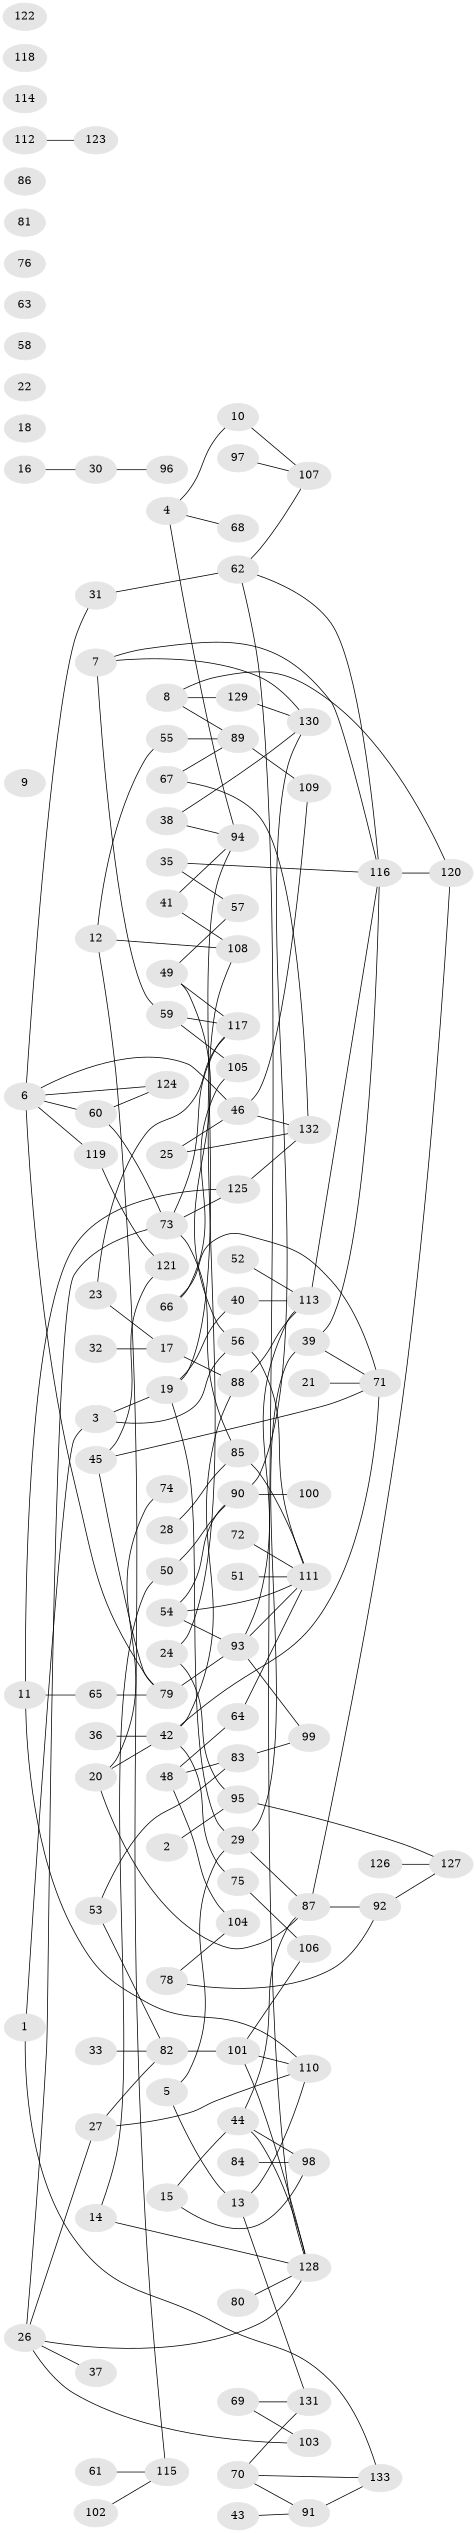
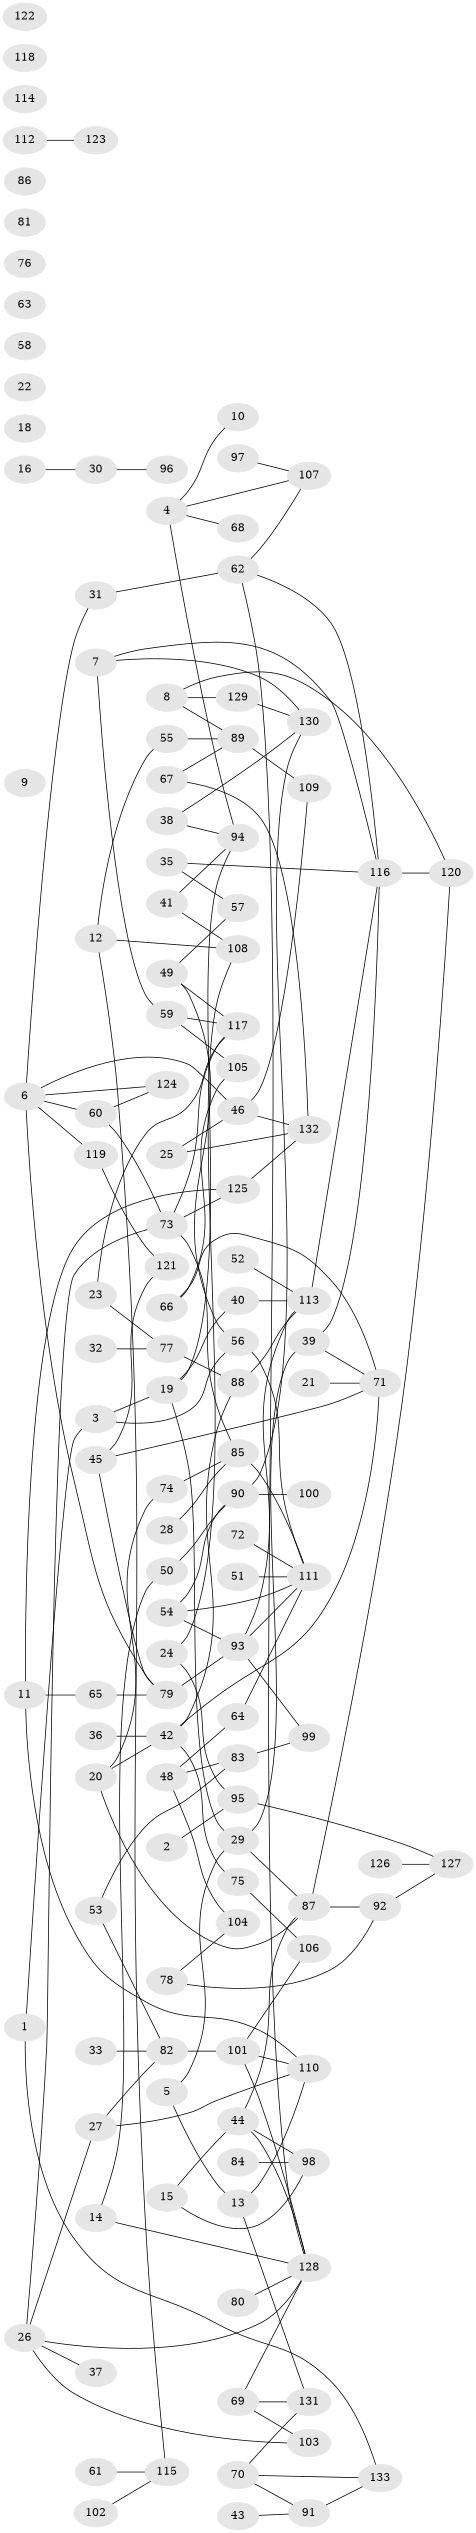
edge "10" -- "107": now "4" -- "107"
node "17": label "17" -> "77"
edge "85" -- "74": added
edge "128" -- "69": added
